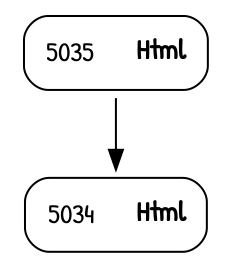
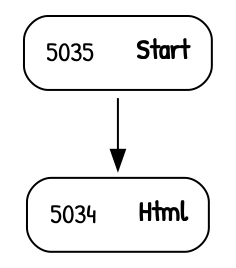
node "5035": text "Html" -> "Start"
